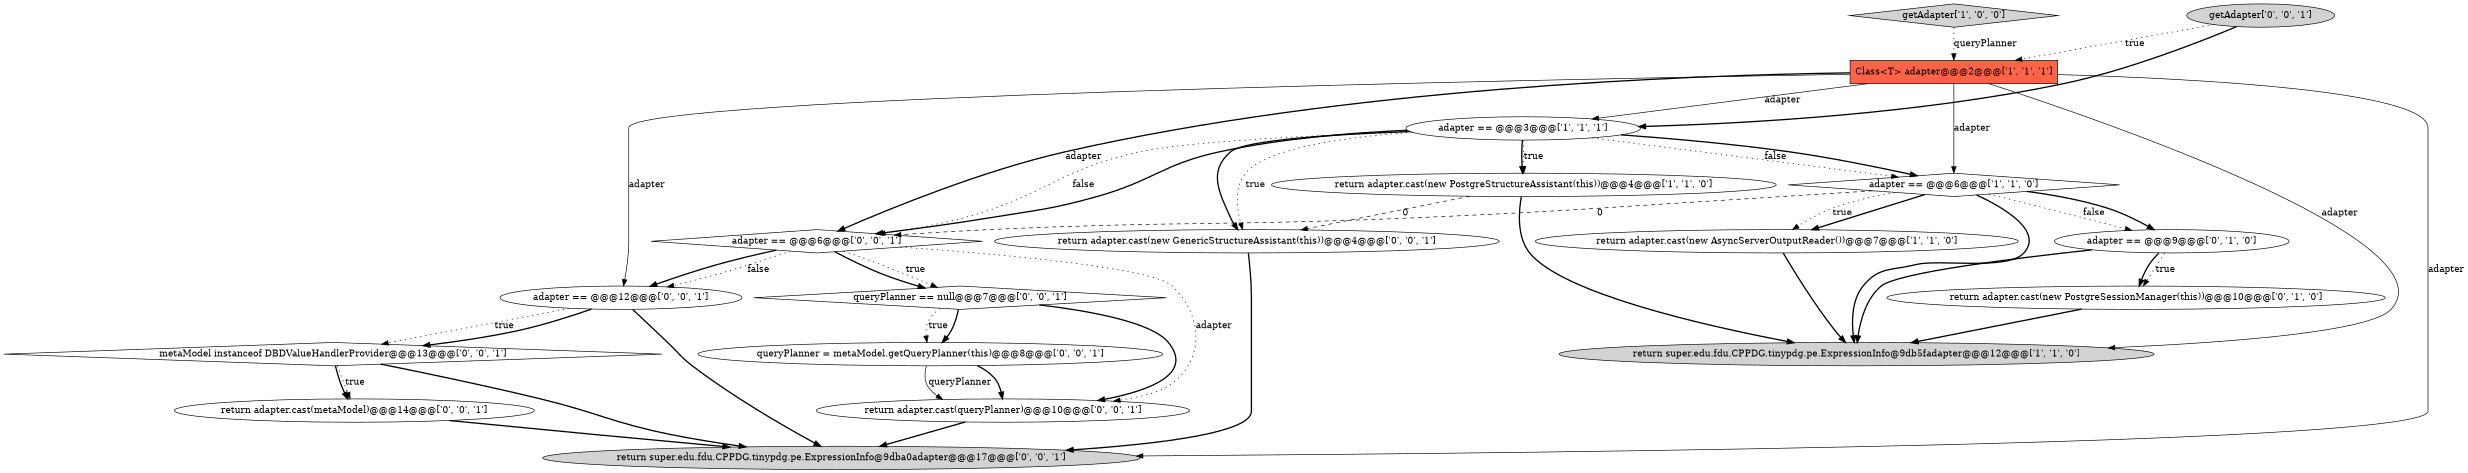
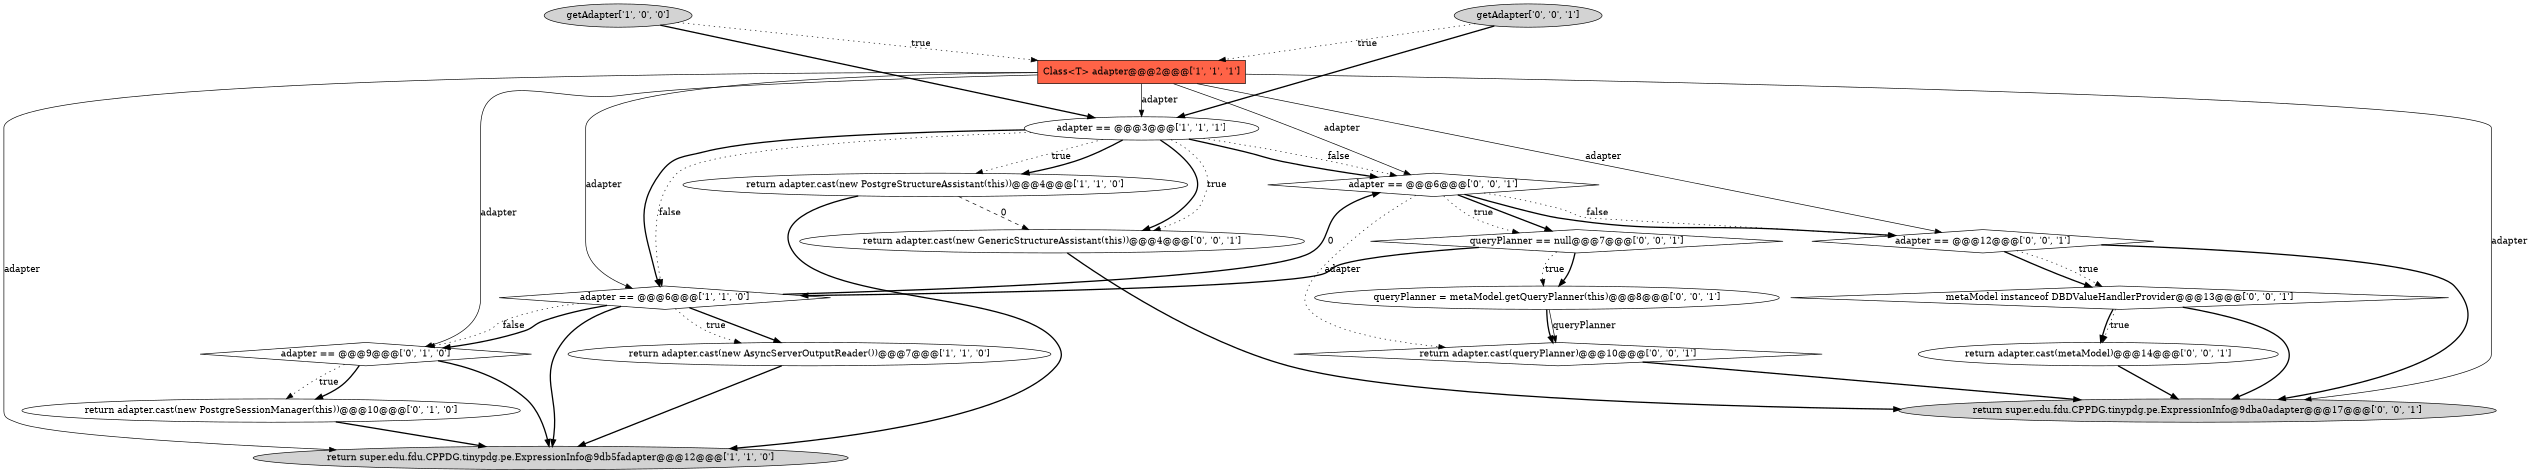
node "getAdapter['1', '0', '0']": shape diamond -> ellipse
edge "getAdapter['1', '0', '0']" -> "Class<T> adapter@@@2@@@['1', '1', '1']": label "queryPlanner" -> "true"
edge "getAdapter['1', '0', '0']" -> "adapter == @@@3@@@['1', '1', '1']": added
edge "Class<T> adapter@@@2@@@['1', '1', '1']" -> "adapter == @@@9@@@['0', '1', '0']": added, label "adapter"
edge "Class<T> adapter@@@2@@@['1', '1', '1']" -> "adapter == @@@6@@@['0', '0', '1']": style bold -> solid
edge "adapter == @@@6@@@['1', '1', '0']" -> "adapter == @@@6@@@['0', '0', '1']": style dashed -> bold
node "adapter == @@@9@@@['0', '1', '0']": shape ellipse -> diamond
node "adapter == @@@12@@@['0', '0', '1']": shape ellipse -> diamond
edge "queryPlanner == null@@@7@@@['0', '0', '1']" -> "return adapter.cast(queryPlanner)@@@10@@@['0', '0', '1']": now "queryPlanner == null@@@7@@@['0', '0', '1']" -> "adapter == @@@6@@@['1', '1', '0']"
node "return adapter.cast(queryPlanner)@@@10@@@['0', '0', '1']": shape ellipse -> diamond
